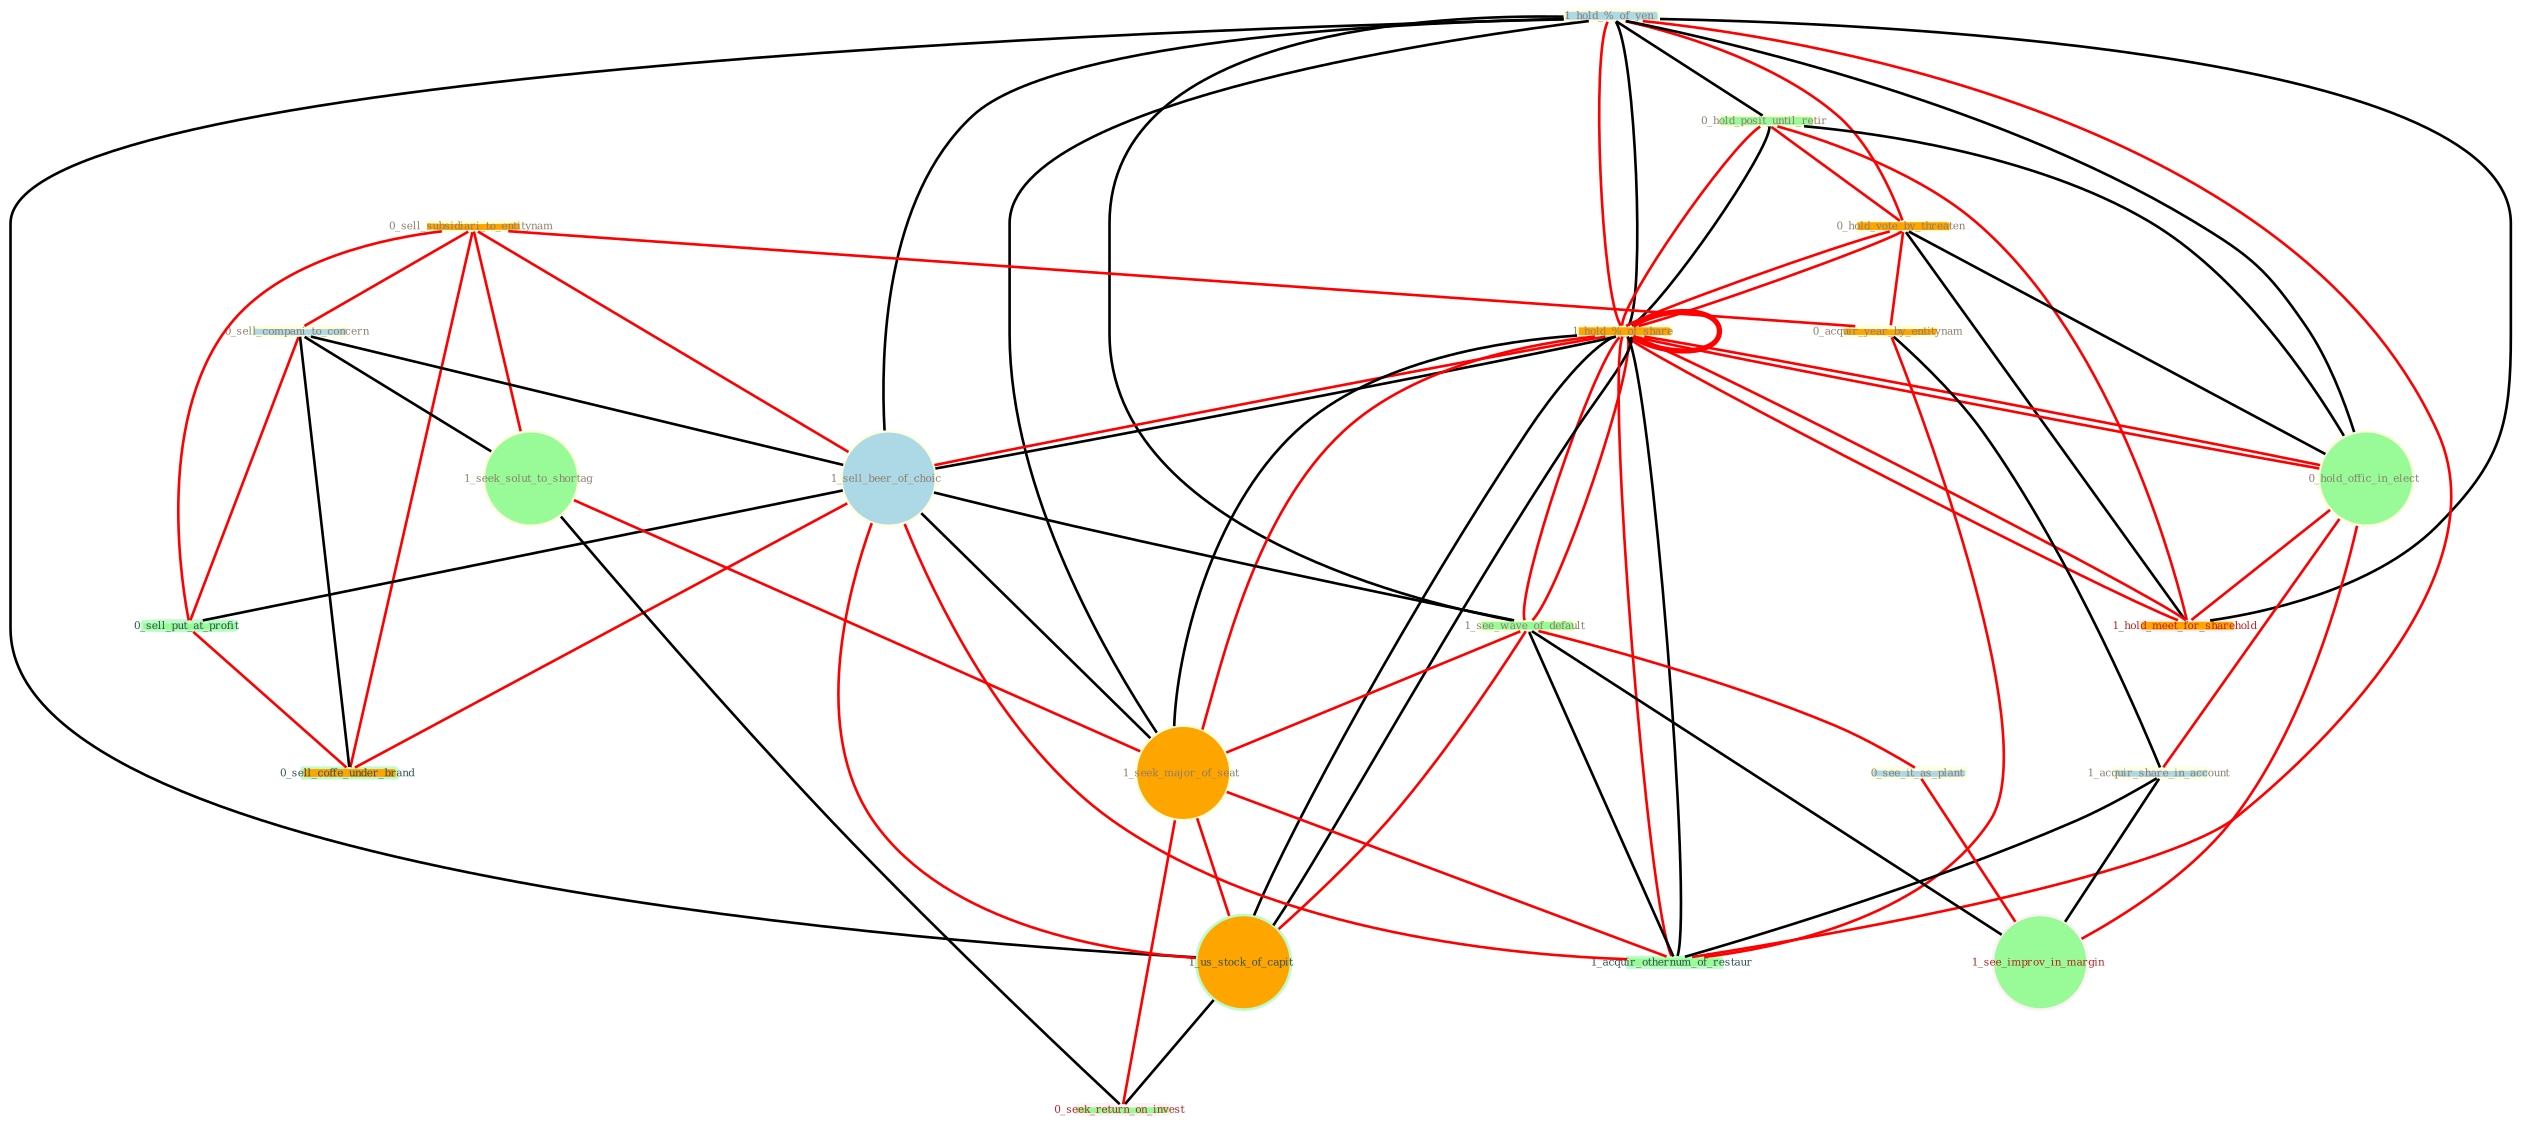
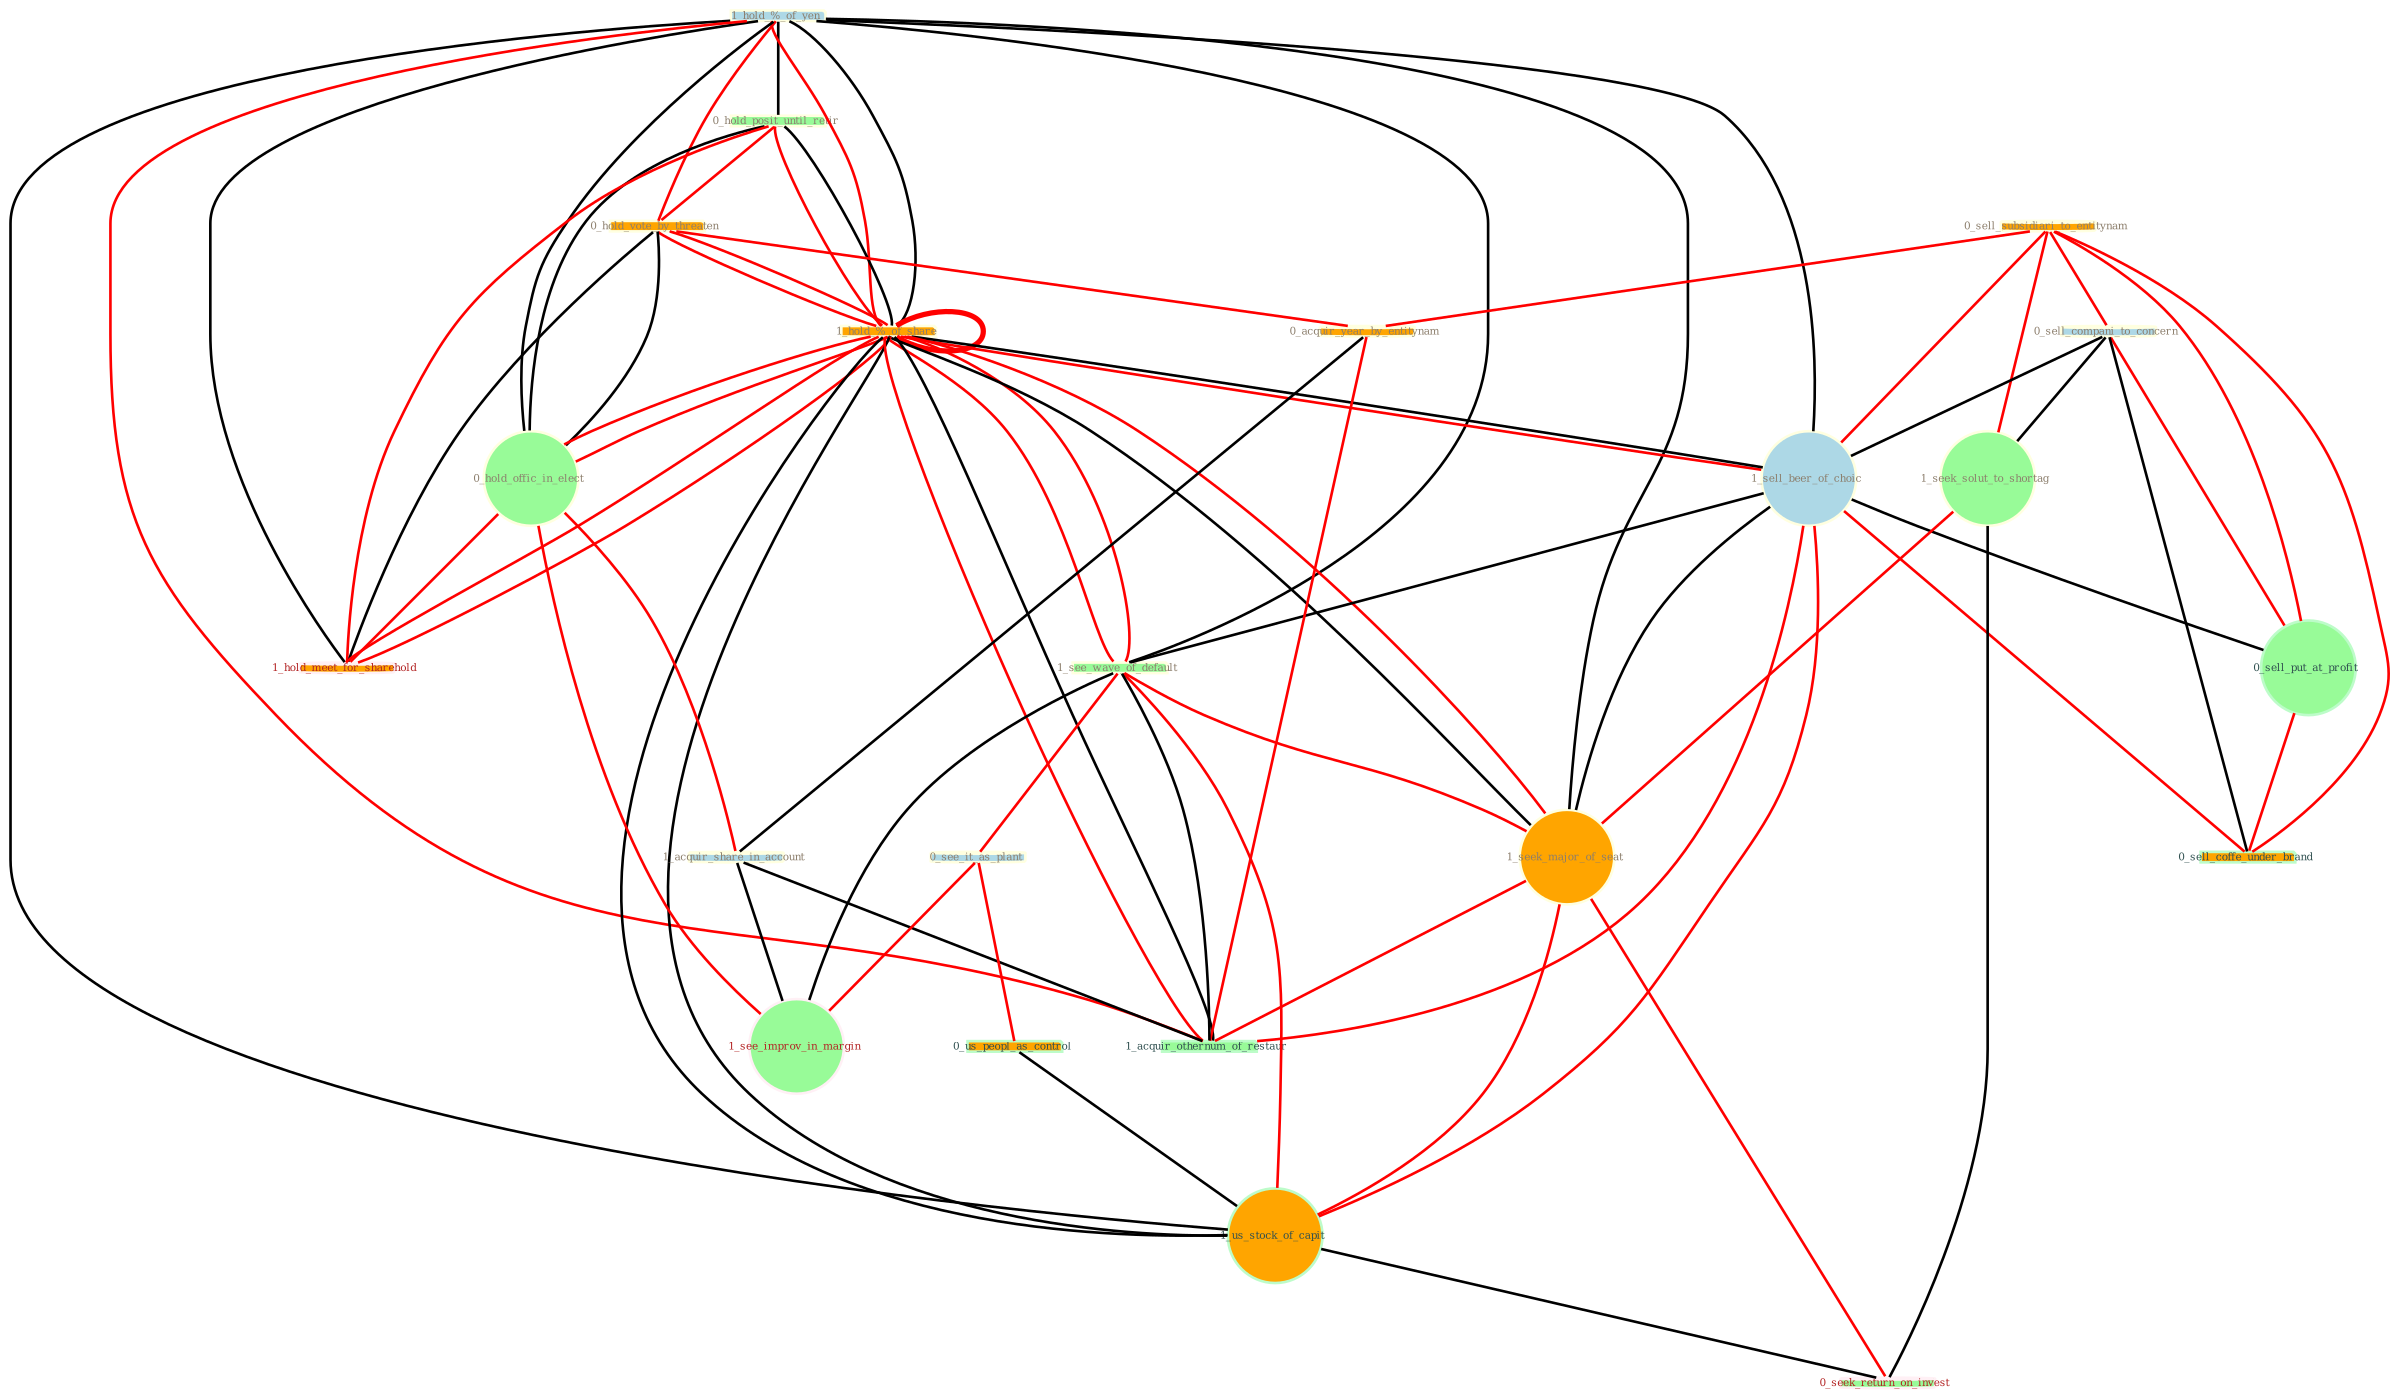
node "0_sell_put_at_profit": shape cylinder -> circle
node "1_hold_meet_for_sharehold": shape note -> cylinder
node "0_us_peopl_as_control": added
